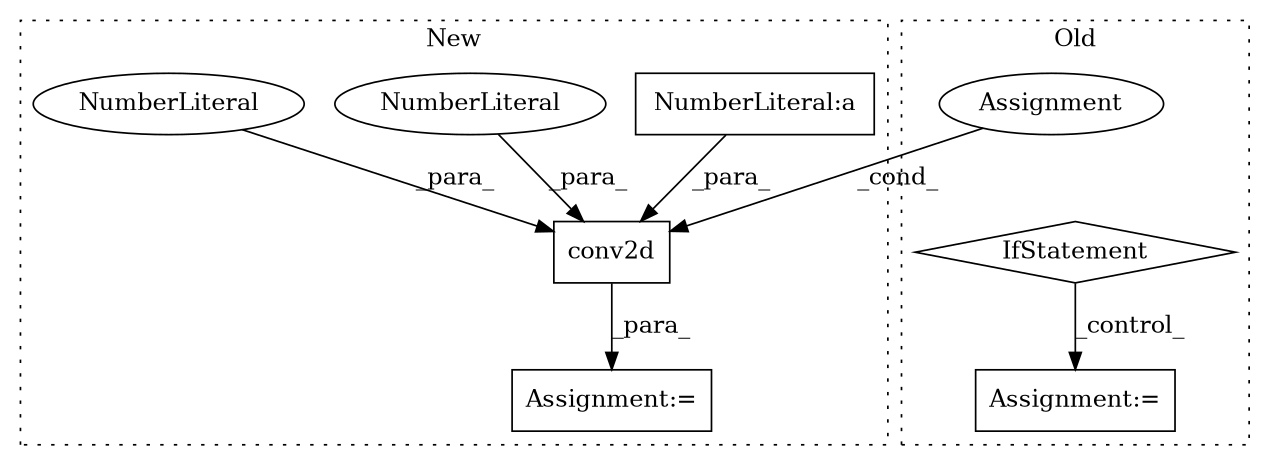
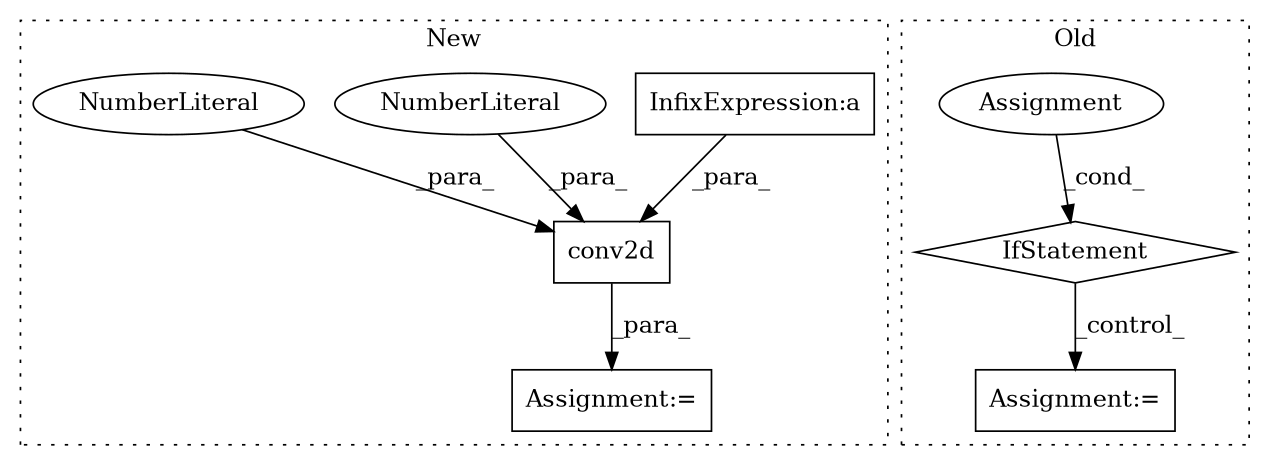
node "NumberLiteral:a": label "NumberLiteral:a" -> "InfixExpression:a"
edge "Assignment" -> "conv2d": now "Assignment" -> "IfStatement"
